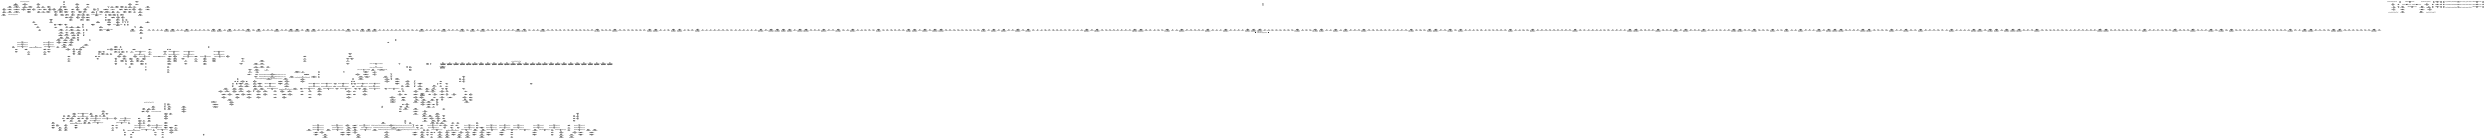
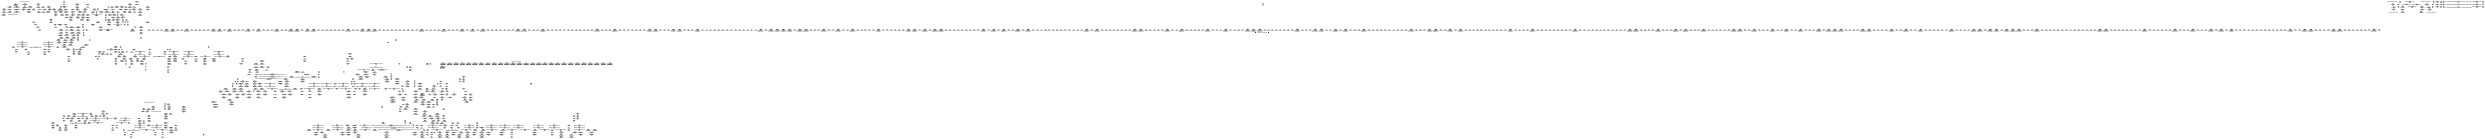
node "CE0x5472cd0": added
